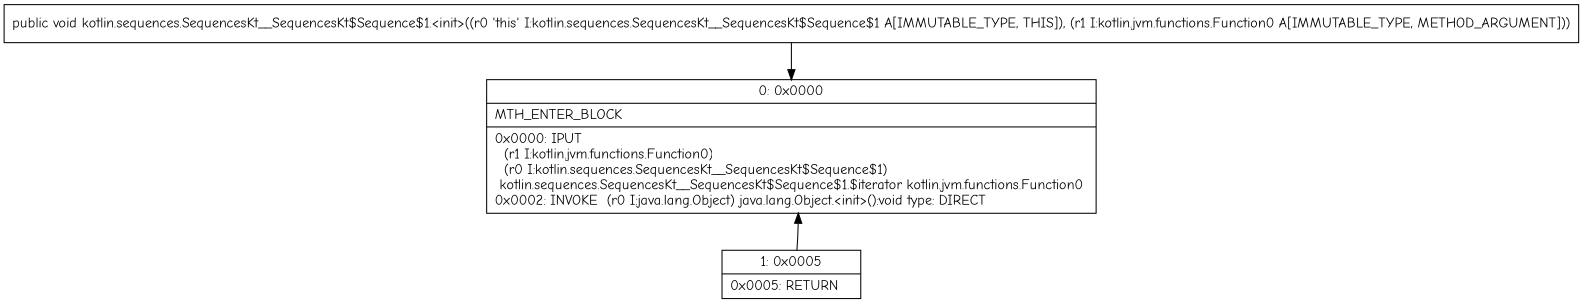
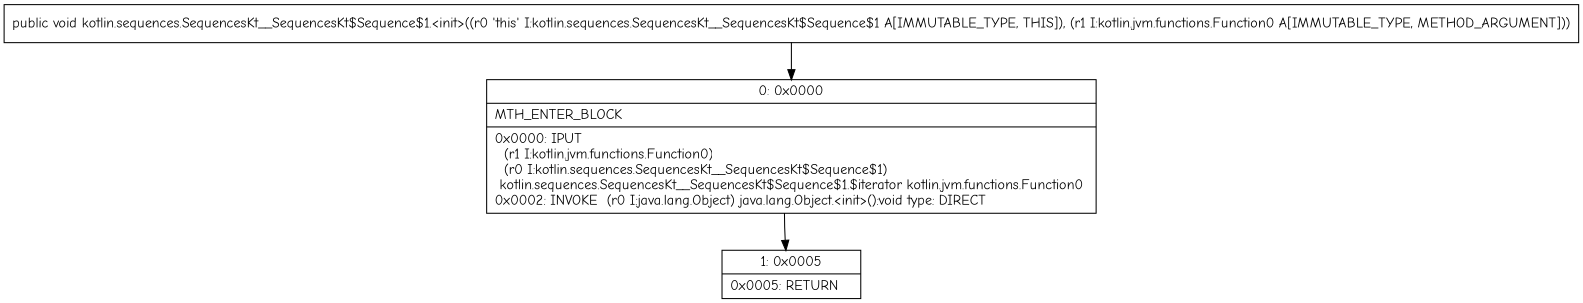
edge "1: 0x0005" -> "0: 0x0000": reversed
